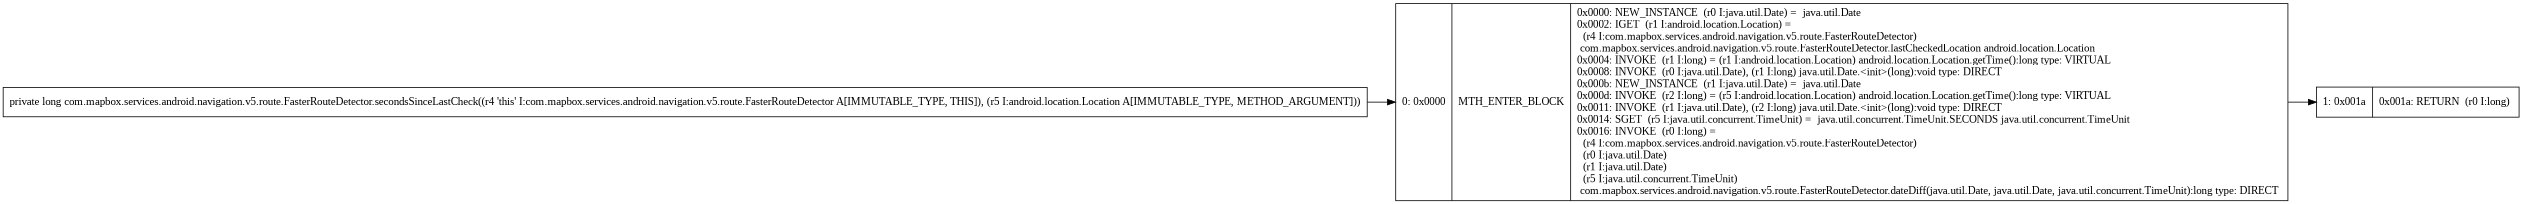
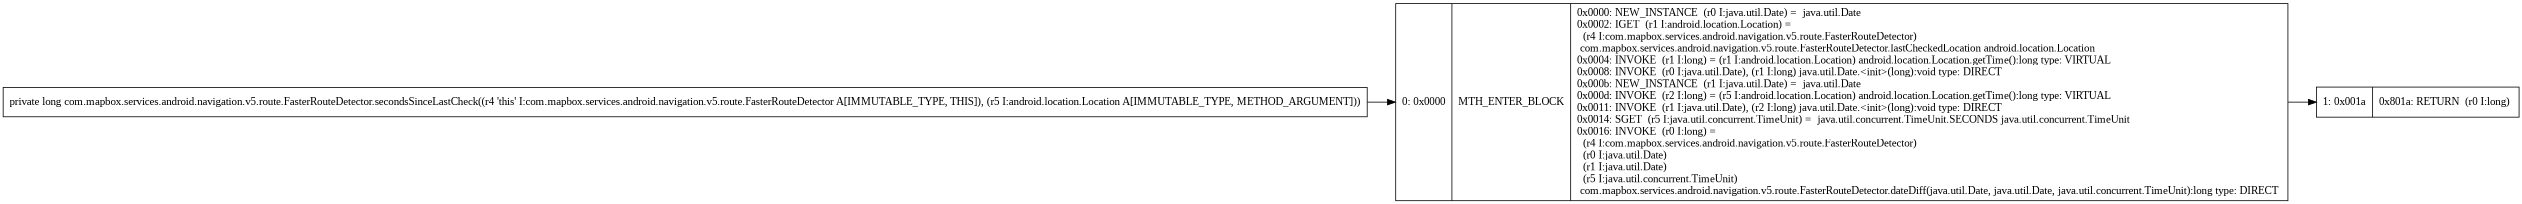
node "1: 0x001a": text "0x001a: RETURN  (r0 I:long)" -> "0x801a: RETURN  (r0 I:long)"
